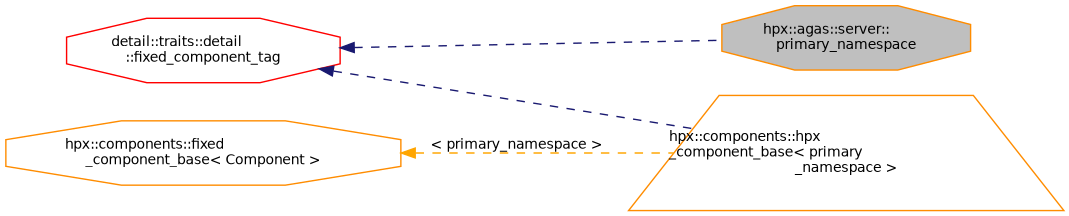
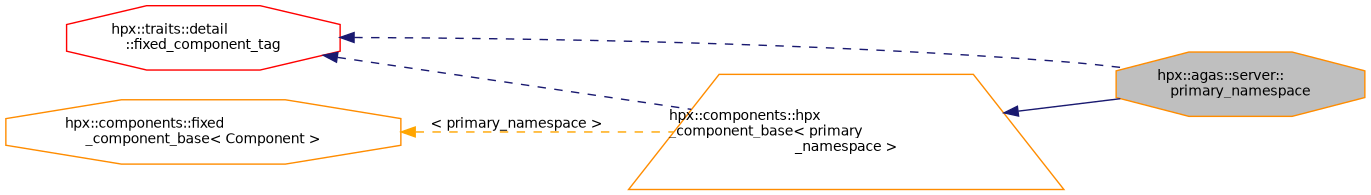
node "detail::traits::detail ::fixed_component_tag": label "detail::traits::detail ::fixed_component_tag" -> "hpx::traits::detail ::fixed_component_tag"
edge "hpx::agas::server:: primary_namespace" -> "hpx::components::hpx _component_base< primary _namespace >": added
